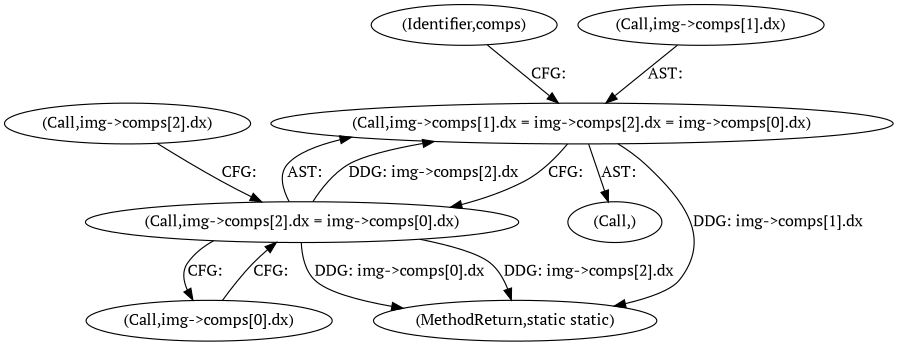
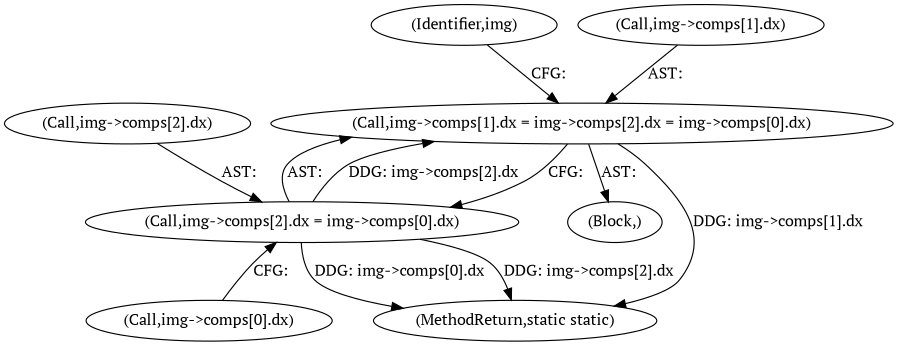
node "(Identifier,comps)": label "(Identifier,comps)" -> "(Identifier,img)"
edge "(Call,img->comps[2].dx)" -> "(Call,img->comps[2].dx = img->comps[0].dx)": label "CFG: " -> "AST: "
node "(Call,)": label "(Call,)" -> "(Block,)"
edge "(Call,img->comps[2].dx = img->comps[0].dx)" -> "(Call,img->comps[0].dx)": removed, label "CFG:"
